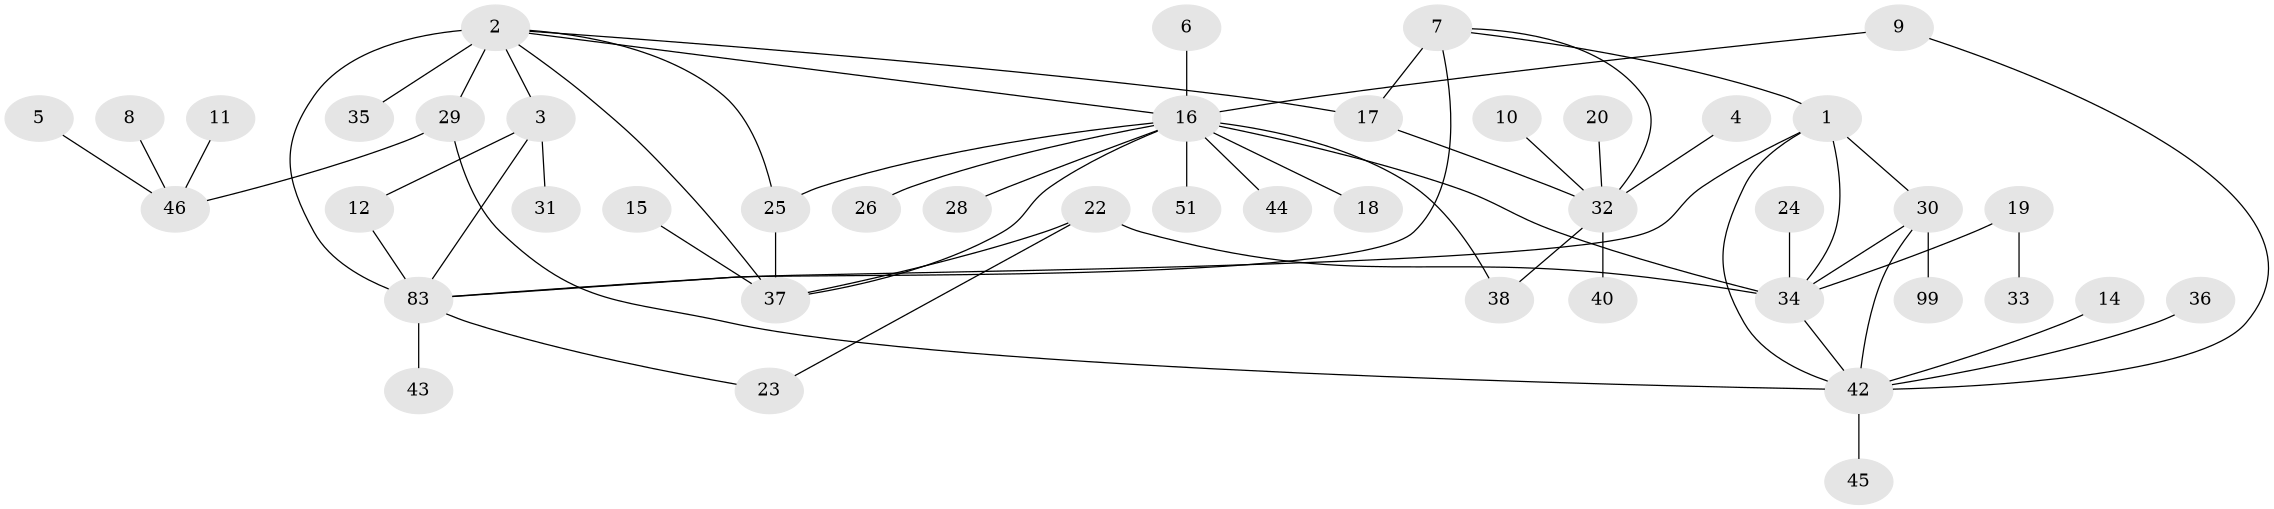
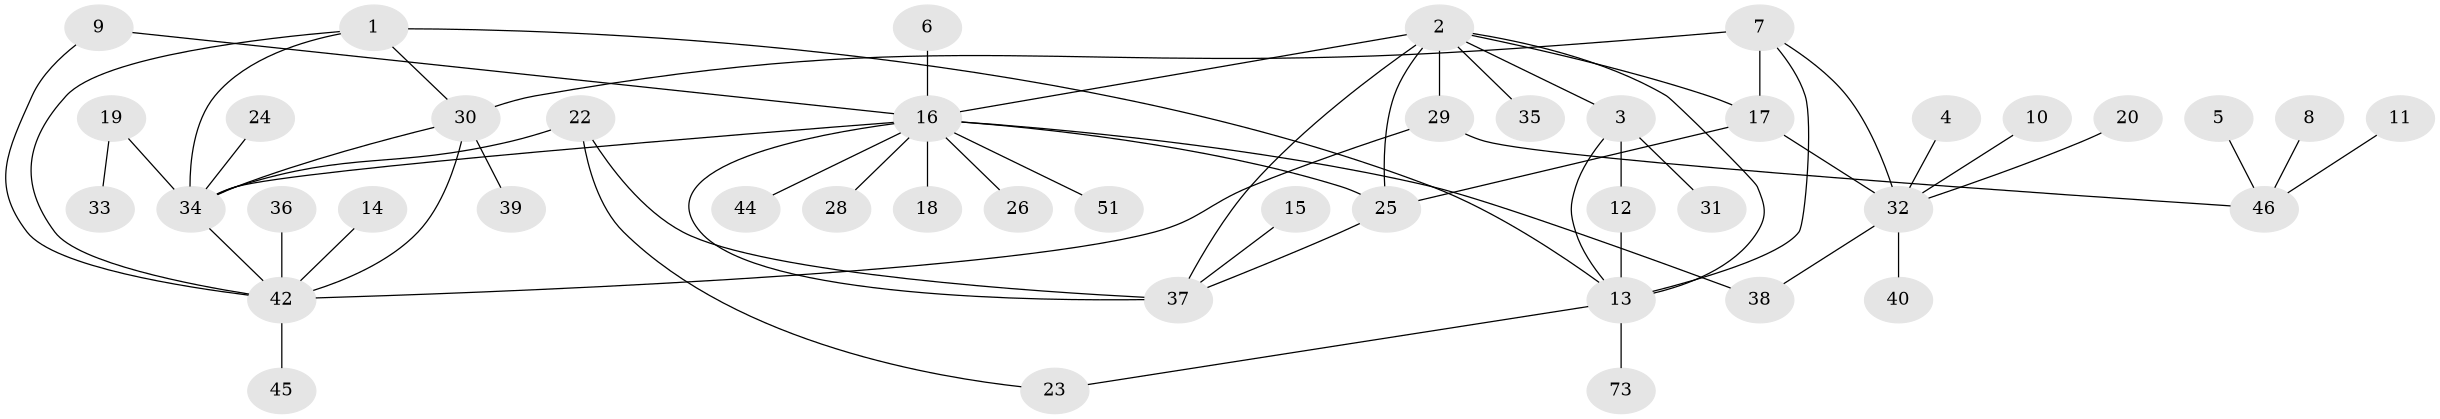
edge "7" -- "1": now "7" -- "30"
edge "17" -- "25": added
node "83": label "83" -> "13"
node "99": label "99" -> "39"
node "43": label "43" -> "73"
